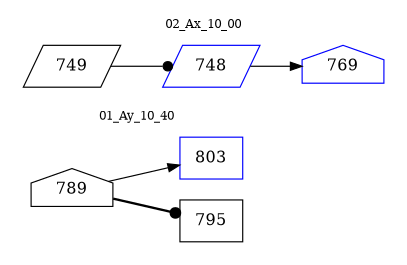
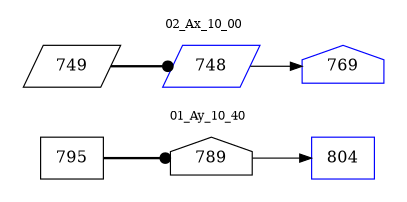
edge "749" -> "748": style solid -> bold
node "803": label "803" -> "804"
edge "789" -> "795": reversed
